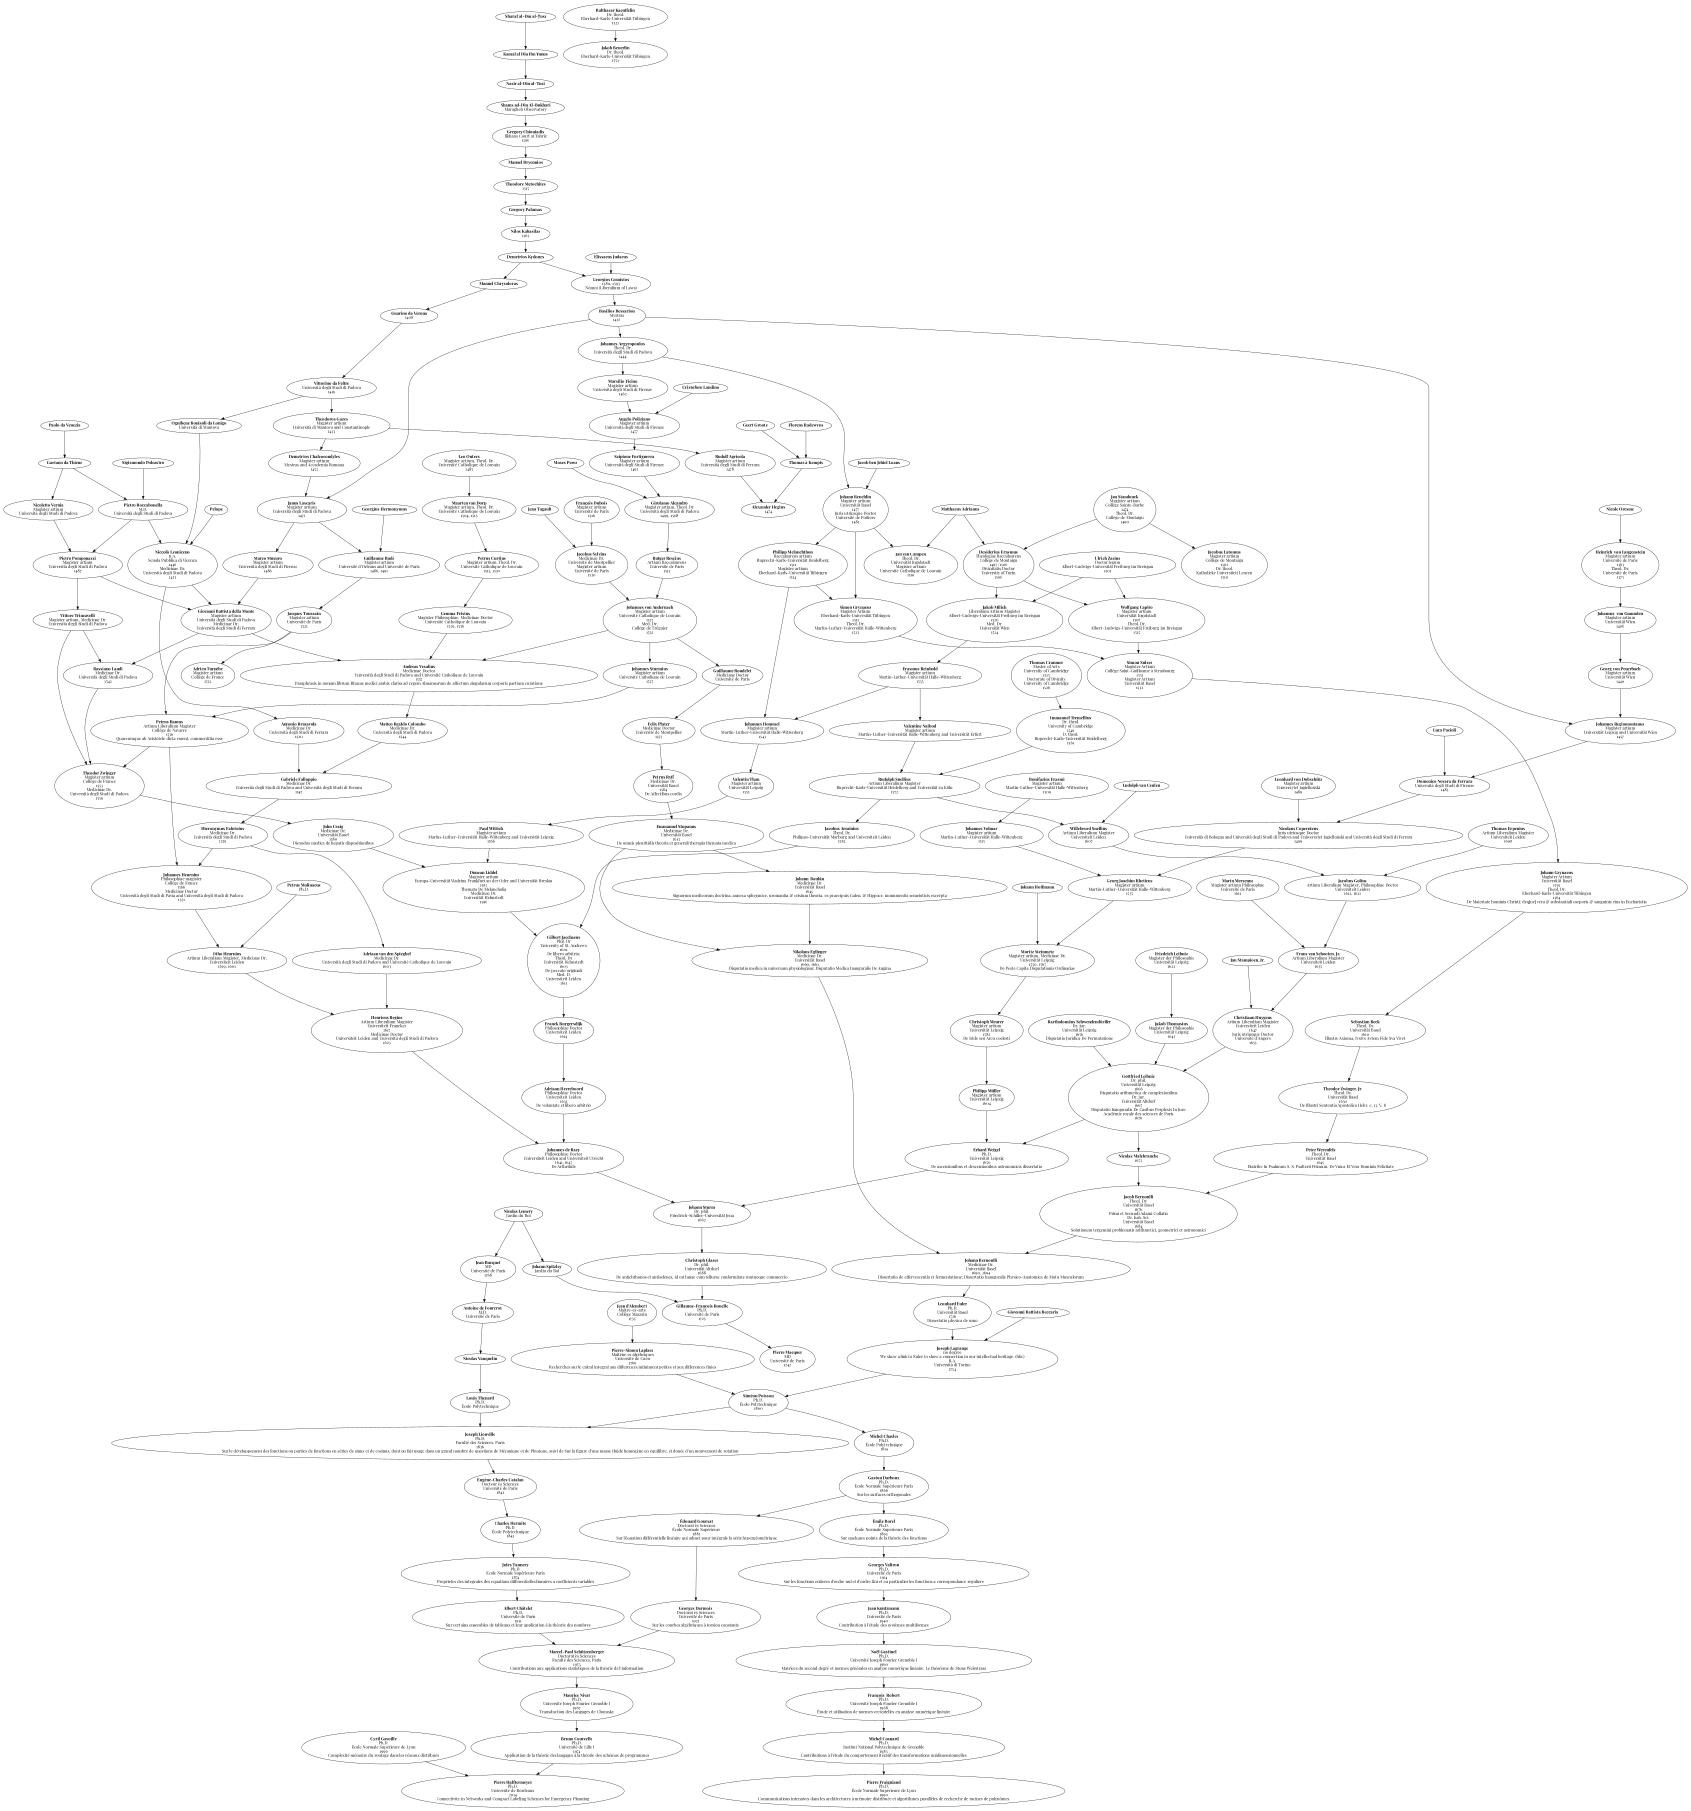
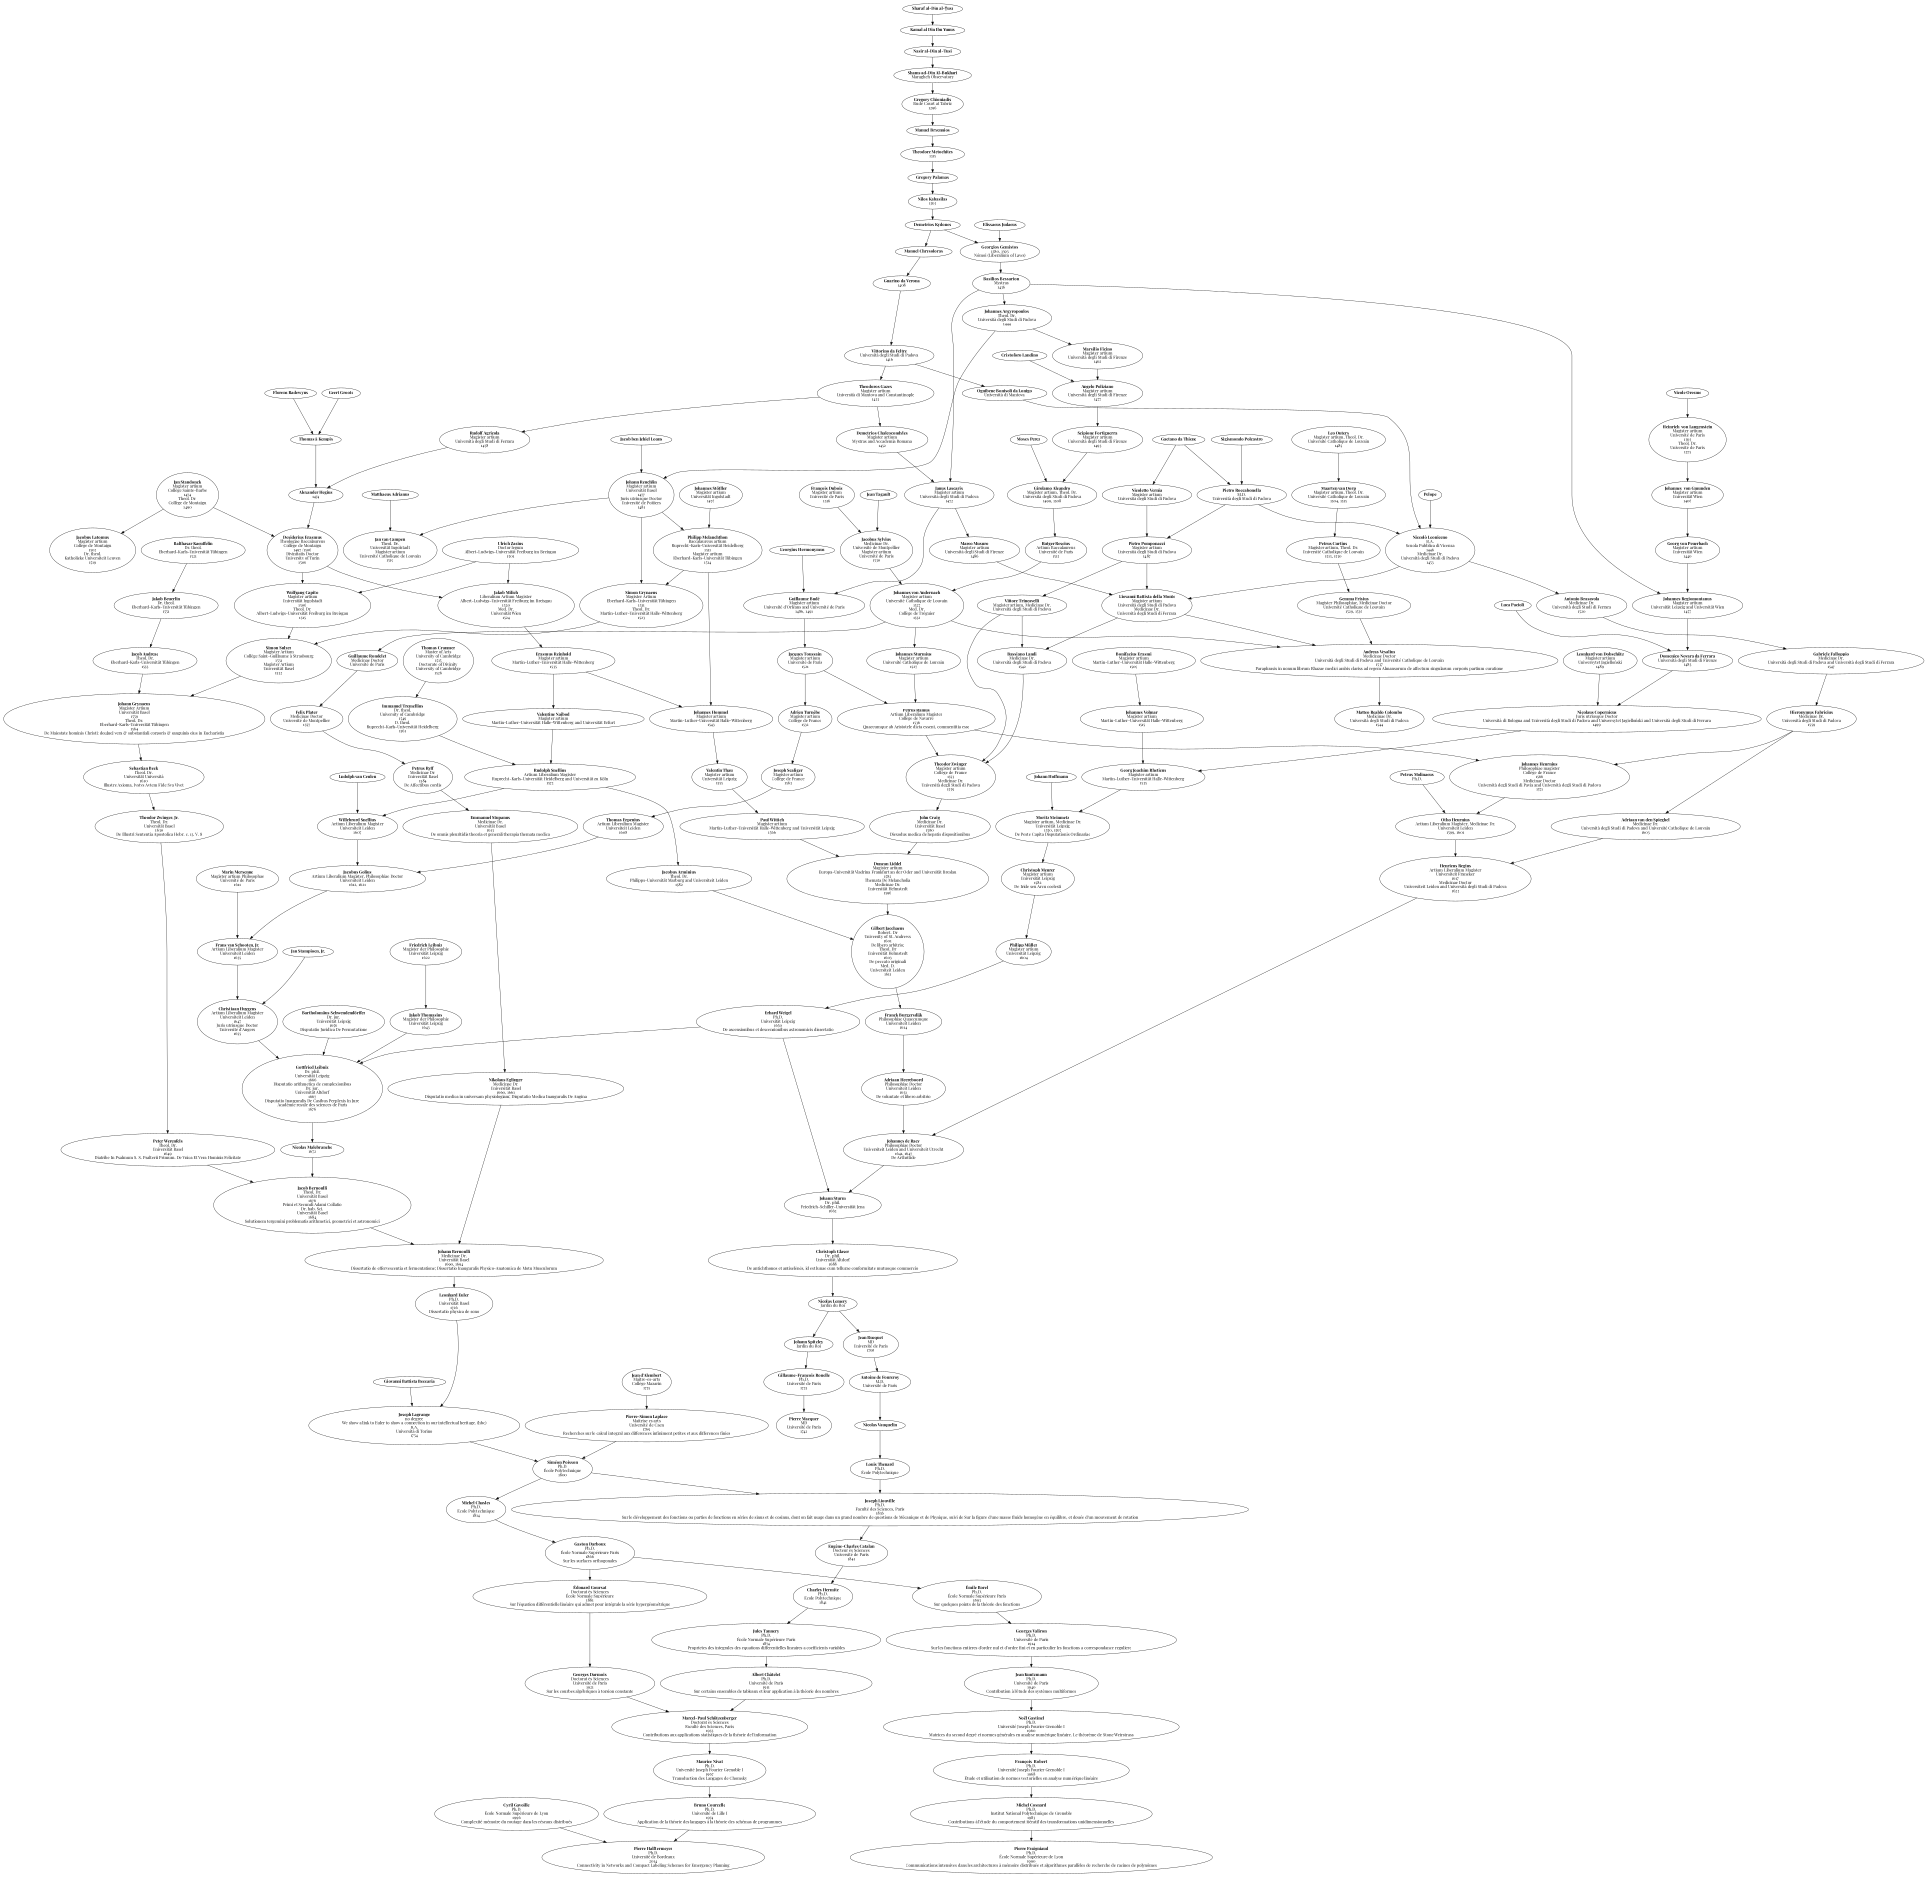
node "Gregory Chioniadis": text "Ilkhans Court at Tabriz" -> "Budé Court at Tabriz"
node "Paolo da Venezia": removed
node "Johannes Stöffler": added
edge "Matthaeus Adrianus" -> "Desiderius Erasmus": now "Alexander Hegius" -> "Desiderius Erasmus"
node "Jacob Andreae": added
edge "Matteo Realdo Colombo" -> "Gabriele Falloppio": removed
node "Joseph Scaliger": added
node "Johann  Bauhin": removed
node "Gilbert Jacchaeus": text "Phil. Dr" -> "Robert. Dr"
node "Franck Burgersdijk": text "Philosophiae Doctor" -> "Philosophiae Quaecumque"
node "Sebastian Beck": text "Universität Basel" -> "Universität Università"
edge "Gottfried Leibniz" -> "Erhard Weigel": reversed
edge "Christoph Glaser" -> "Gillaume-Francois Rouelle": now "Christoph Glaser" -> "Nicolas Lemery"
node "Pierre-Simon Laplace": text "Maitrise es algébriques" -> "Maitrise es arts"
